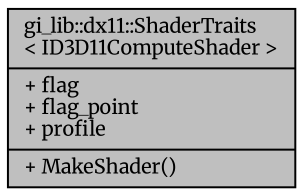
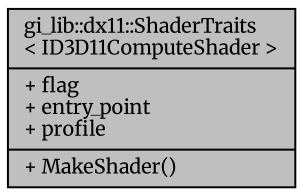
node "gi_lib::dx11::ShaderTraits": text "+ flag_point" -> "+ entry_point"
